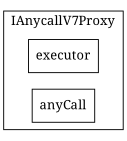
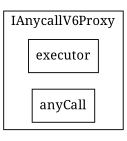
cluster "IAnycallV7Proxy": label "IAnycallV7Proxy" -> "IAnycallV6Proxy"
